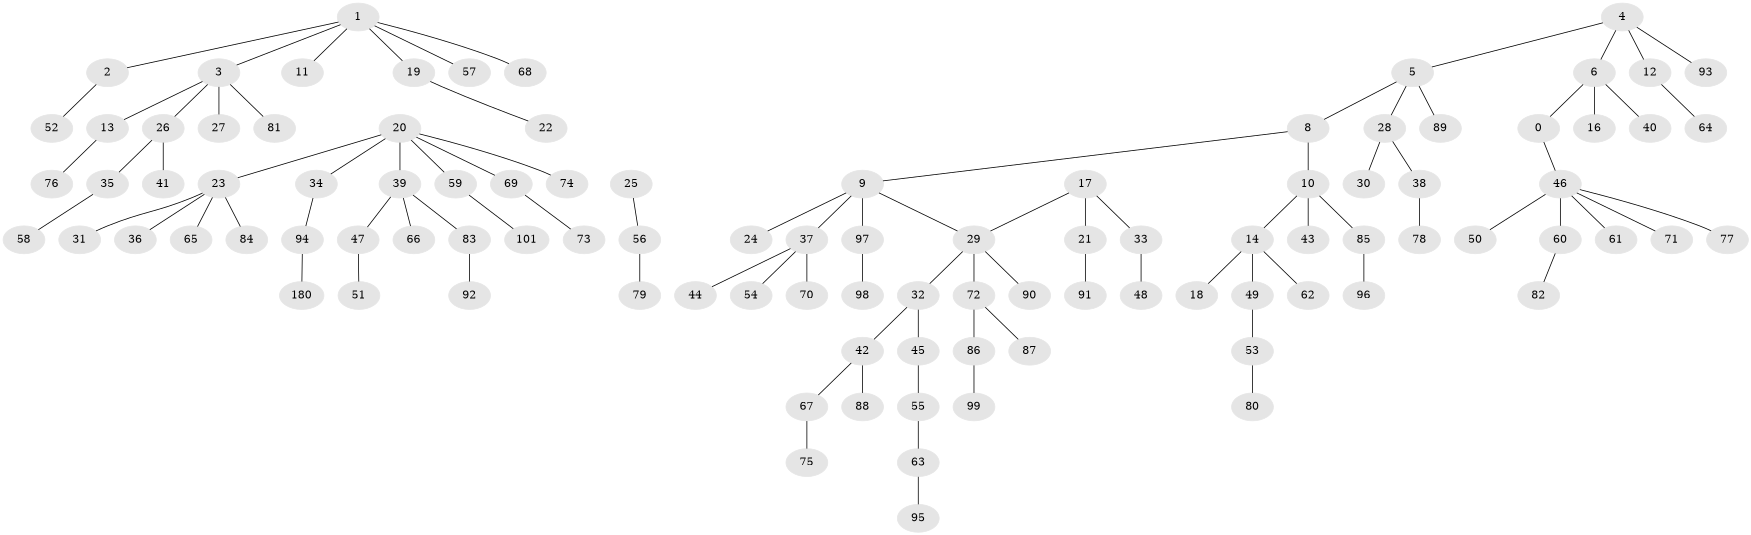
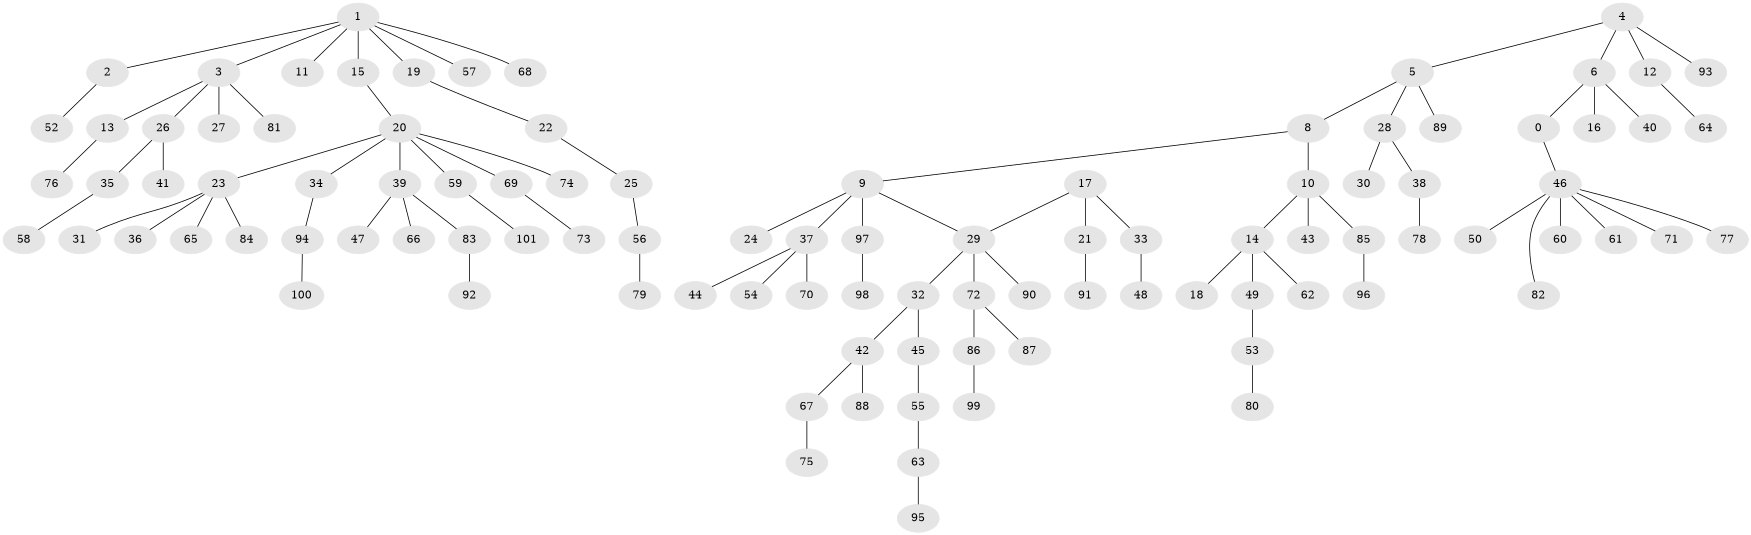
node "15": added
edge "22" -- "25": added
edge "60" -- "82": now "46" -- "82"
node "180": label "180" -> "100"
node "51": removed
